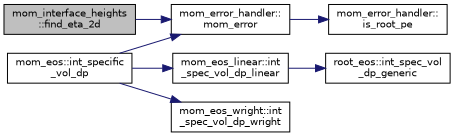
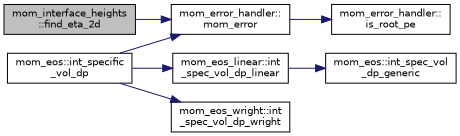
node "root_eos::int_spec_vol _dp_generic": label "root_eos::int_spec_vol _dp_generic" -> "mom_eos::int_spec_vol _dp_generic"
